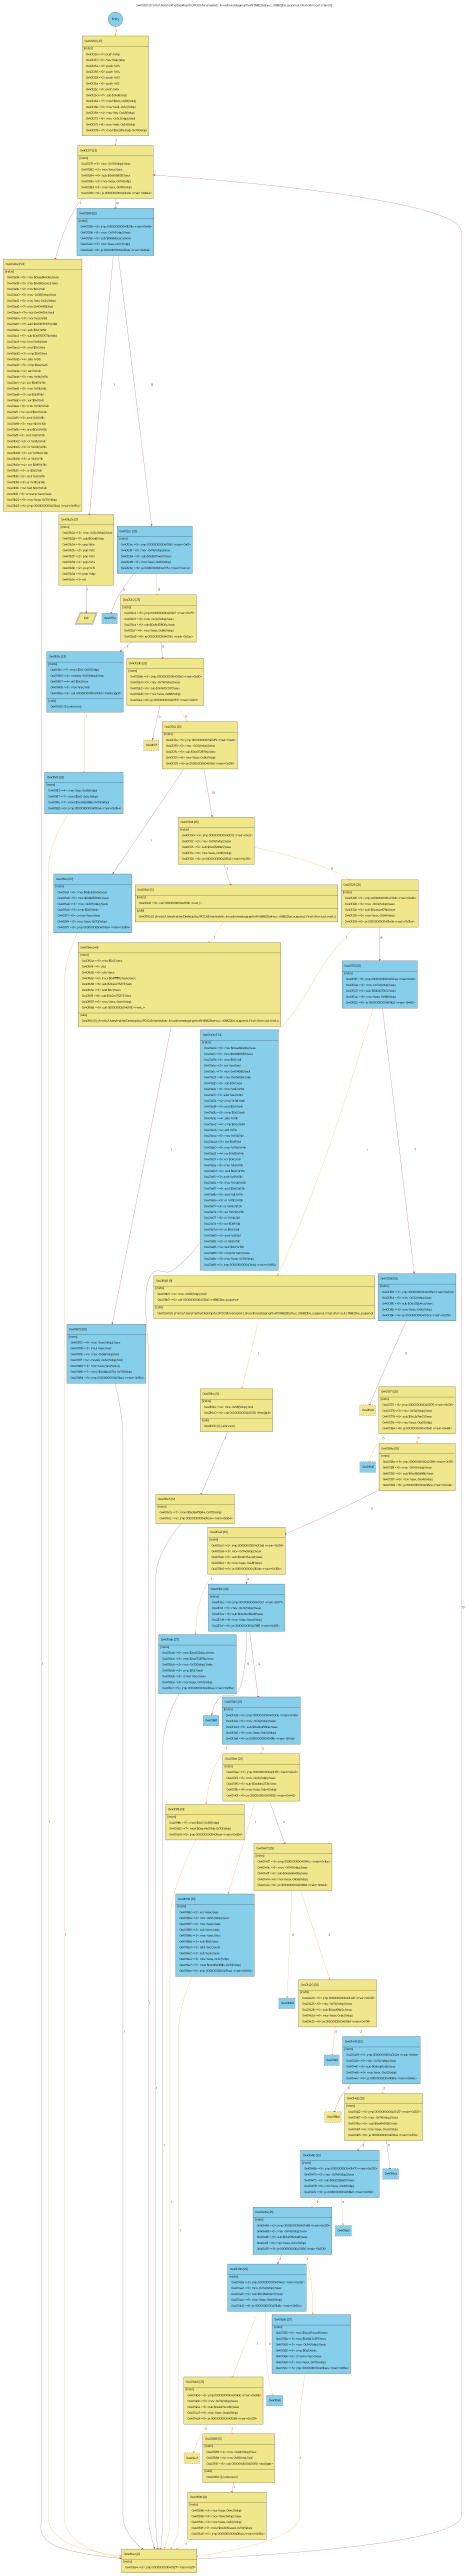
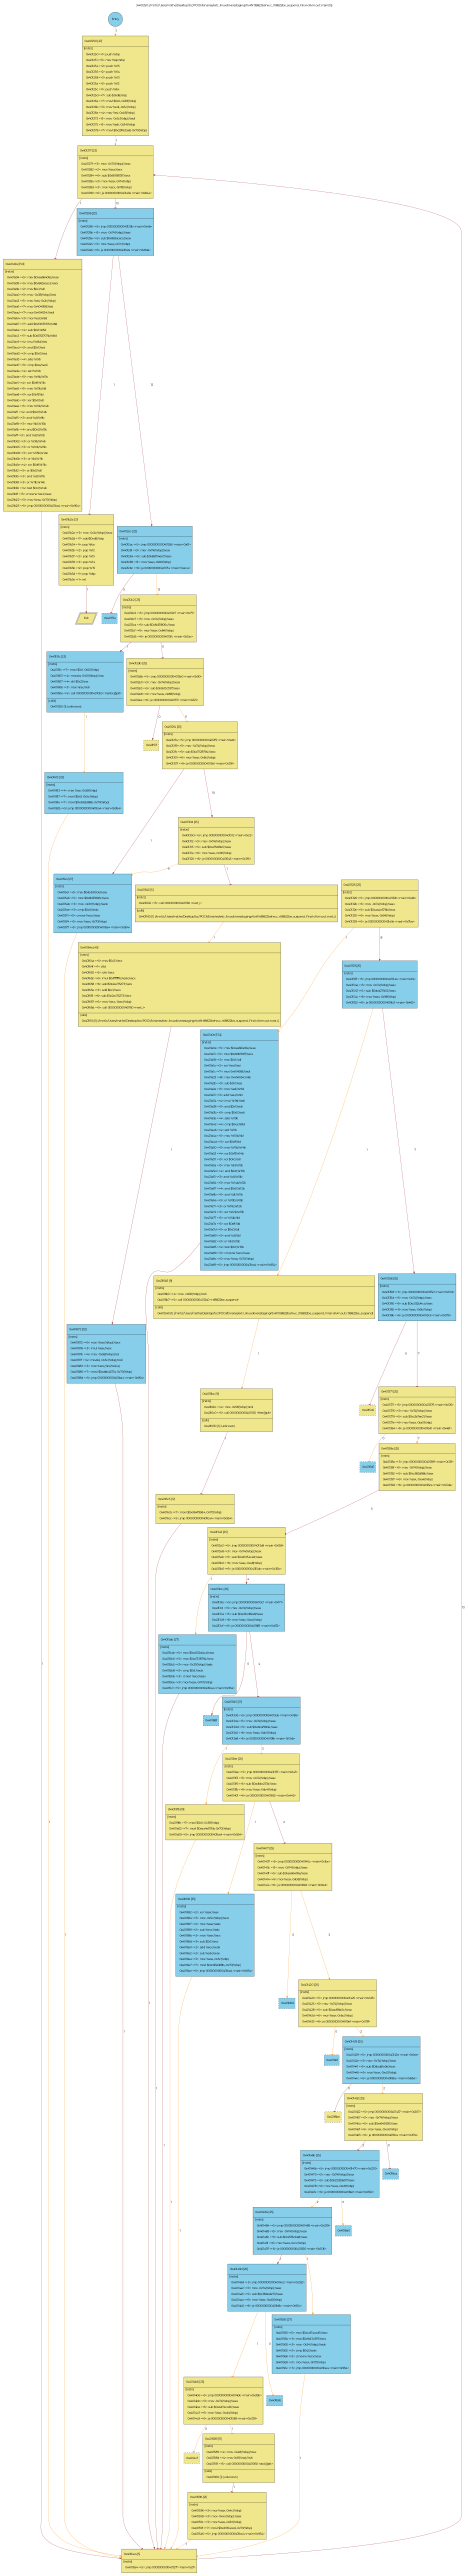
edge "0x40130d [25]" -> "0x401326 [25]": now "0x40130d [25]" -> "0x4015e1 [27]"
edge "0x401358 [25]" -> "0x401371 [25]": added, label "7"
